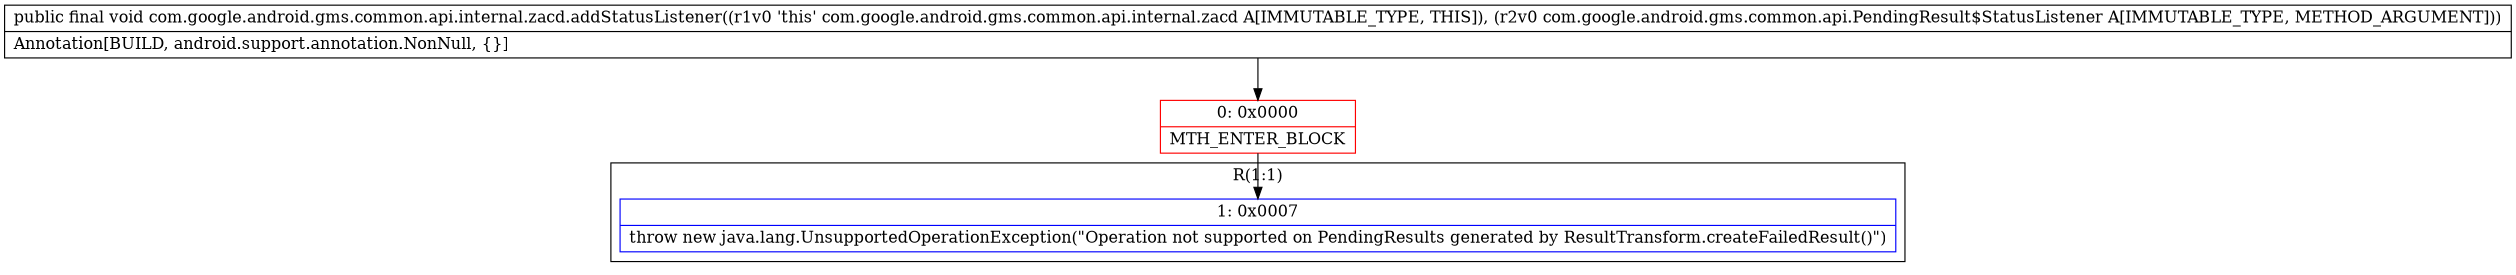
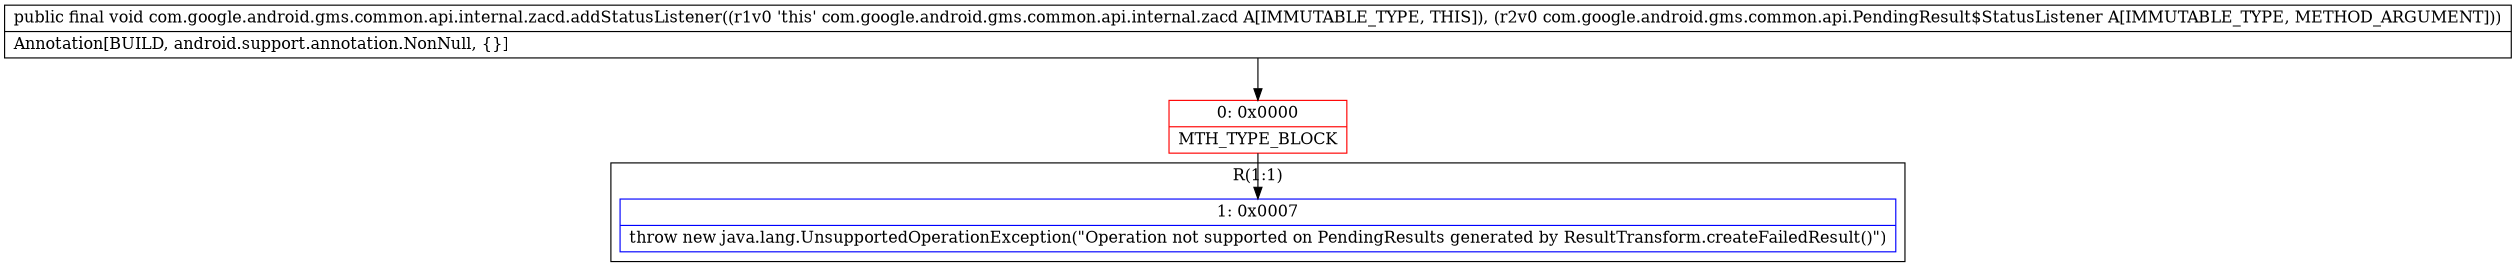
node "0: 0x0000": text "MTH_ENTER_BLOCK" -> "MTH_TYPE_BLOCK"
